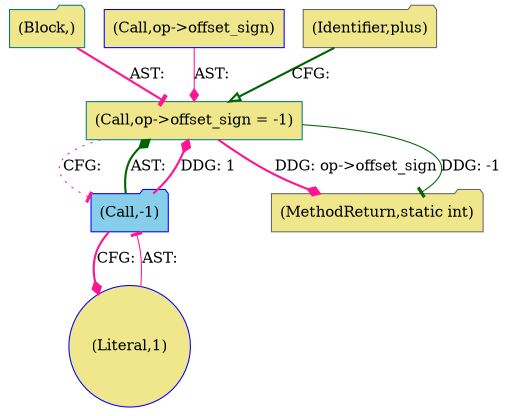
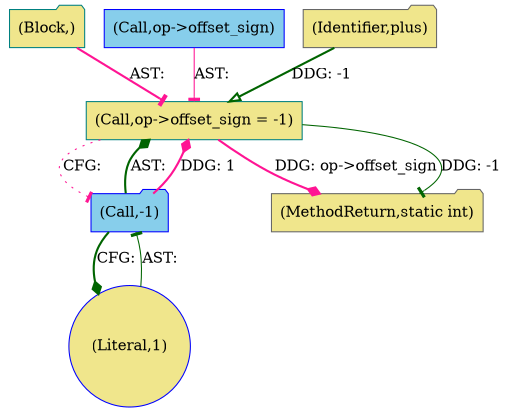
node "(Call,op->offset_sign)": fillcolor khaki -> skyblue
edge "(Call,op->offset_sign)" -> "(Call,op->offset_sign = -1)": arrowhead diamond -> tee
edge "(Identifier,plus)" -> "(Call,op->offset_sign = -1)": label "CFG: " -> "DDG: -1"
edge "(Call,-1)" -> "(Literal,1)": color deeppink -> darkgreen
edge "(Literal,1)" -> "(Call,-1)": color deeppink -> darkgreen
